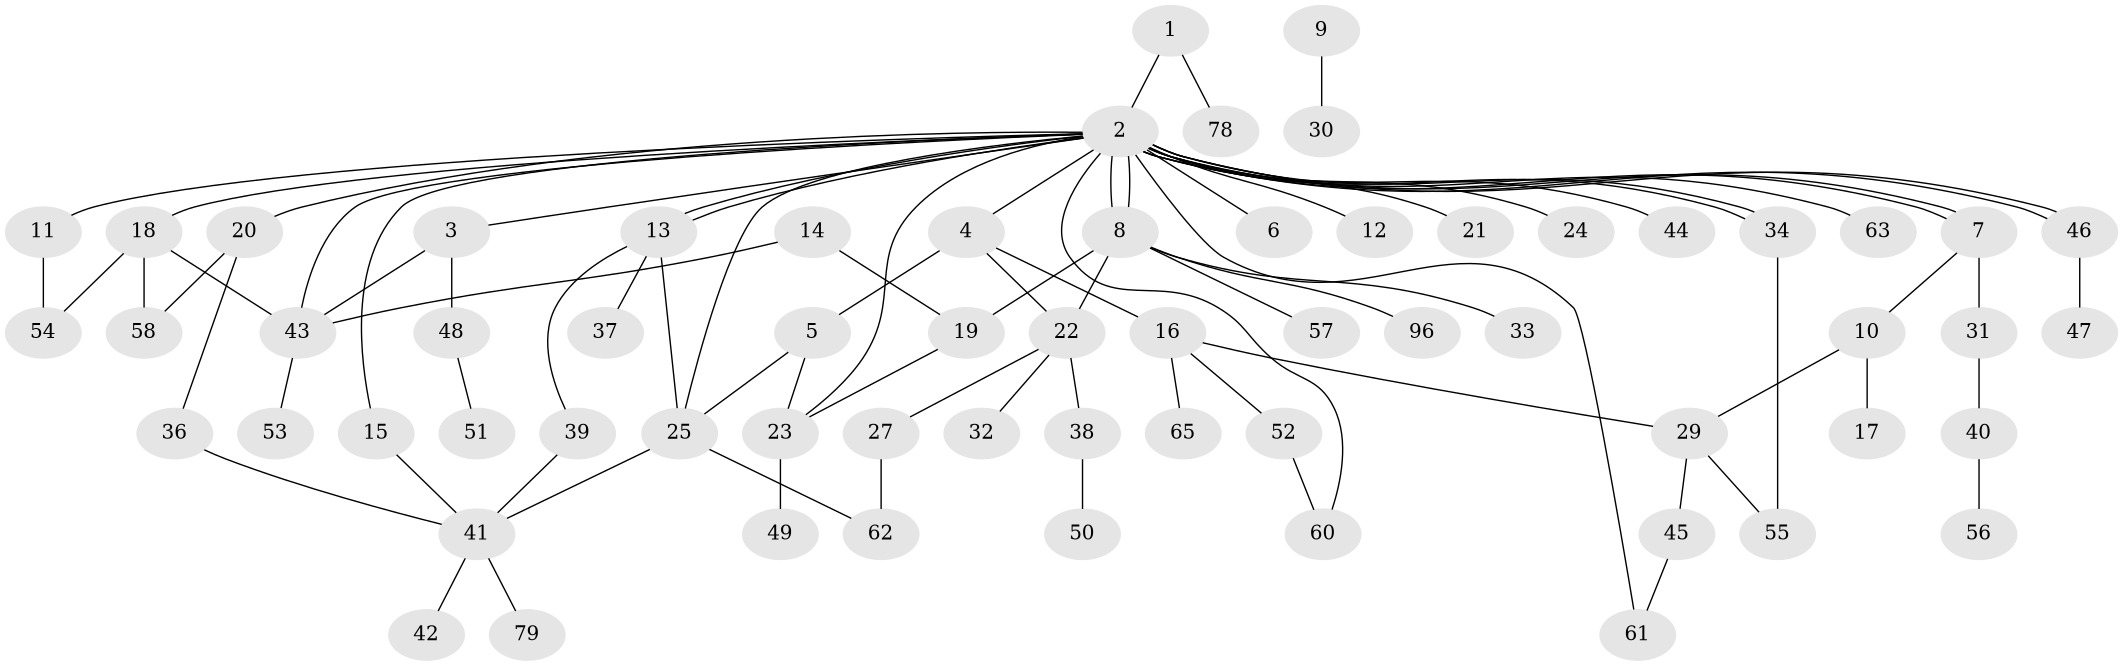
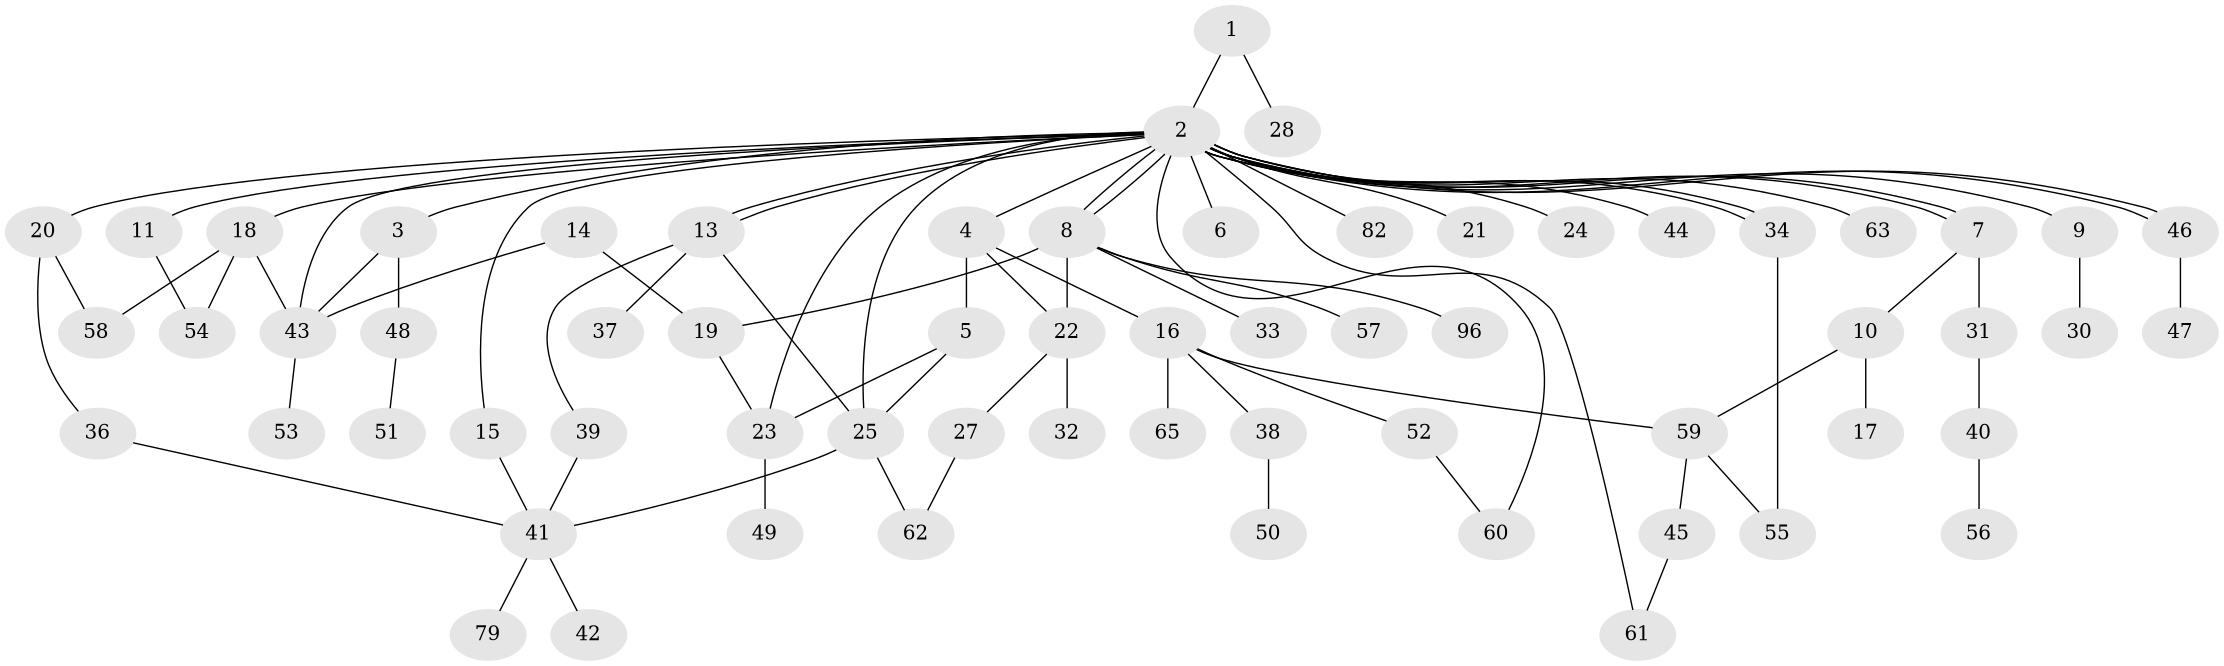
node "78": label "78" -> "28"
edge "2" -- "9": added
node "12": label "12" -> "82"
edge "22" -- "38": now "16" -- "38"
node "29": label "29" -> "59"
